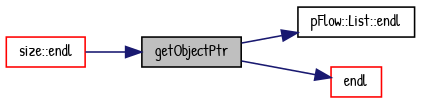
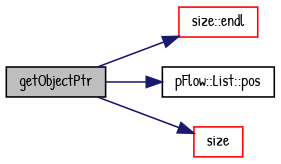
node "pFlow::List::endl": label "pFlow::List::endl" -> "pFlow::List::pos"
edge "size::endl" -> "getObjectPtr": reversed
node "endl": label "endl" -> "size"
